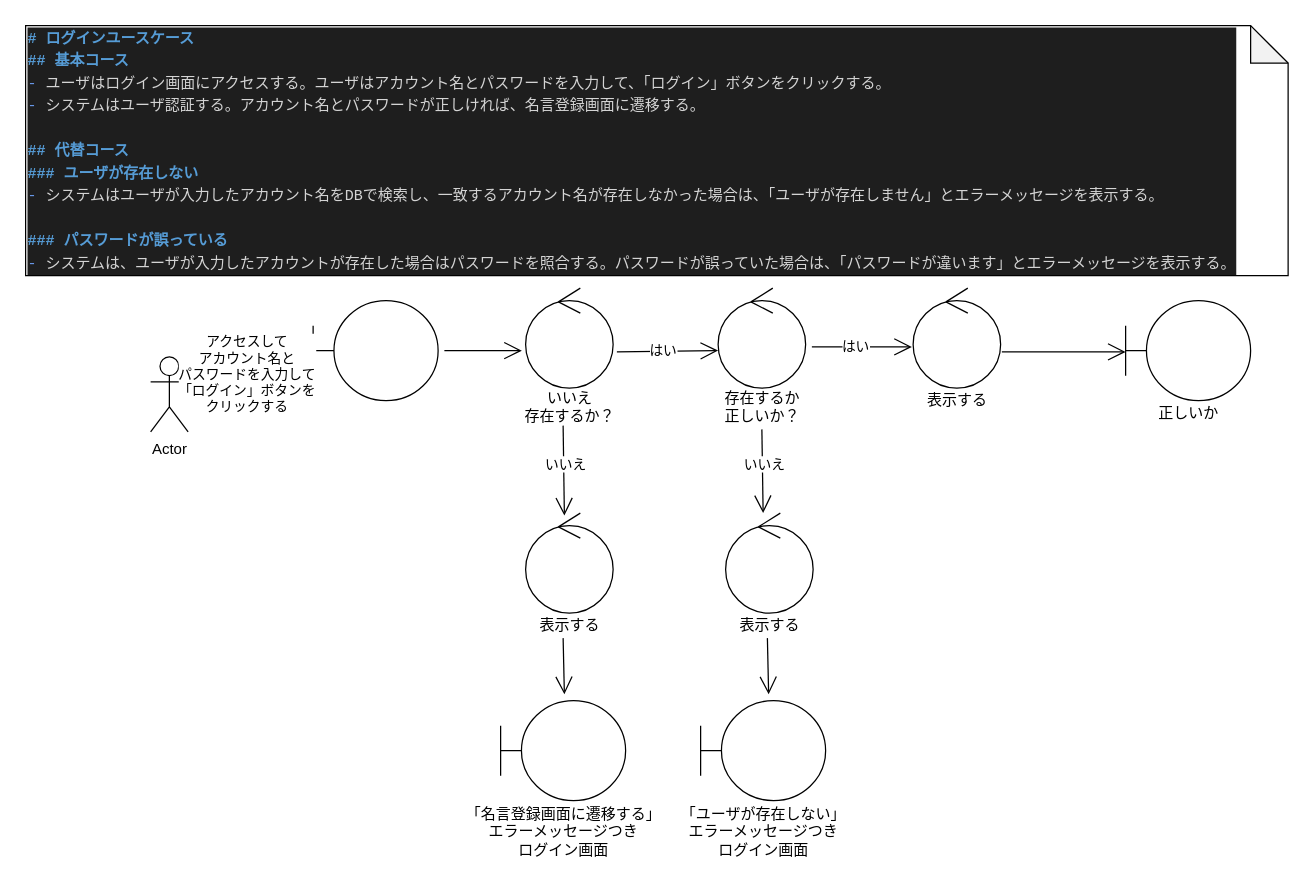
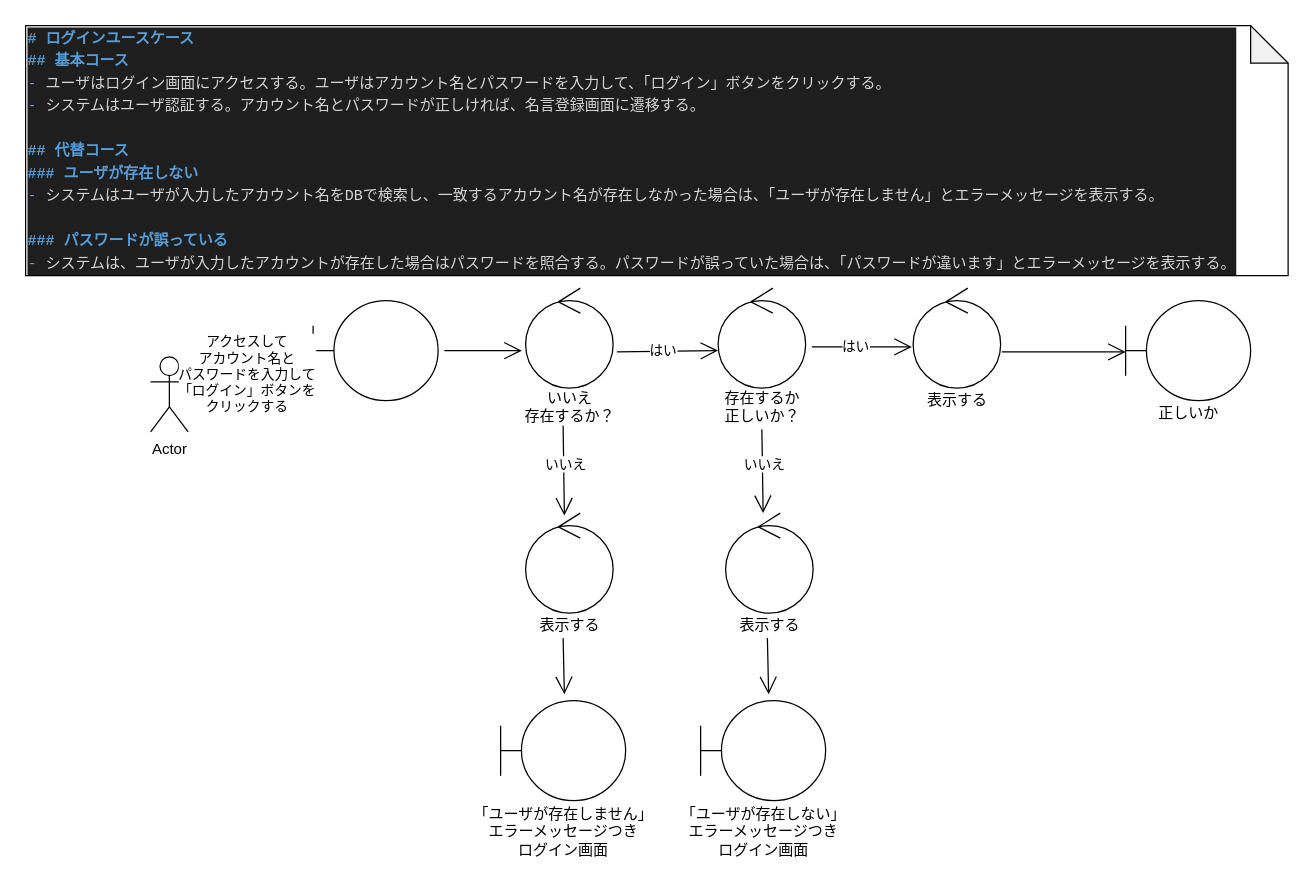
node "「名言登録画面に遷移する」 エラーメッセージつき ログイン画面": label "「名言登録画面に遷移する」 エラーメッセージつき ログイン画面" -> "「ユーザが存在しません」 エラーメッセージつき ログイン画面"
